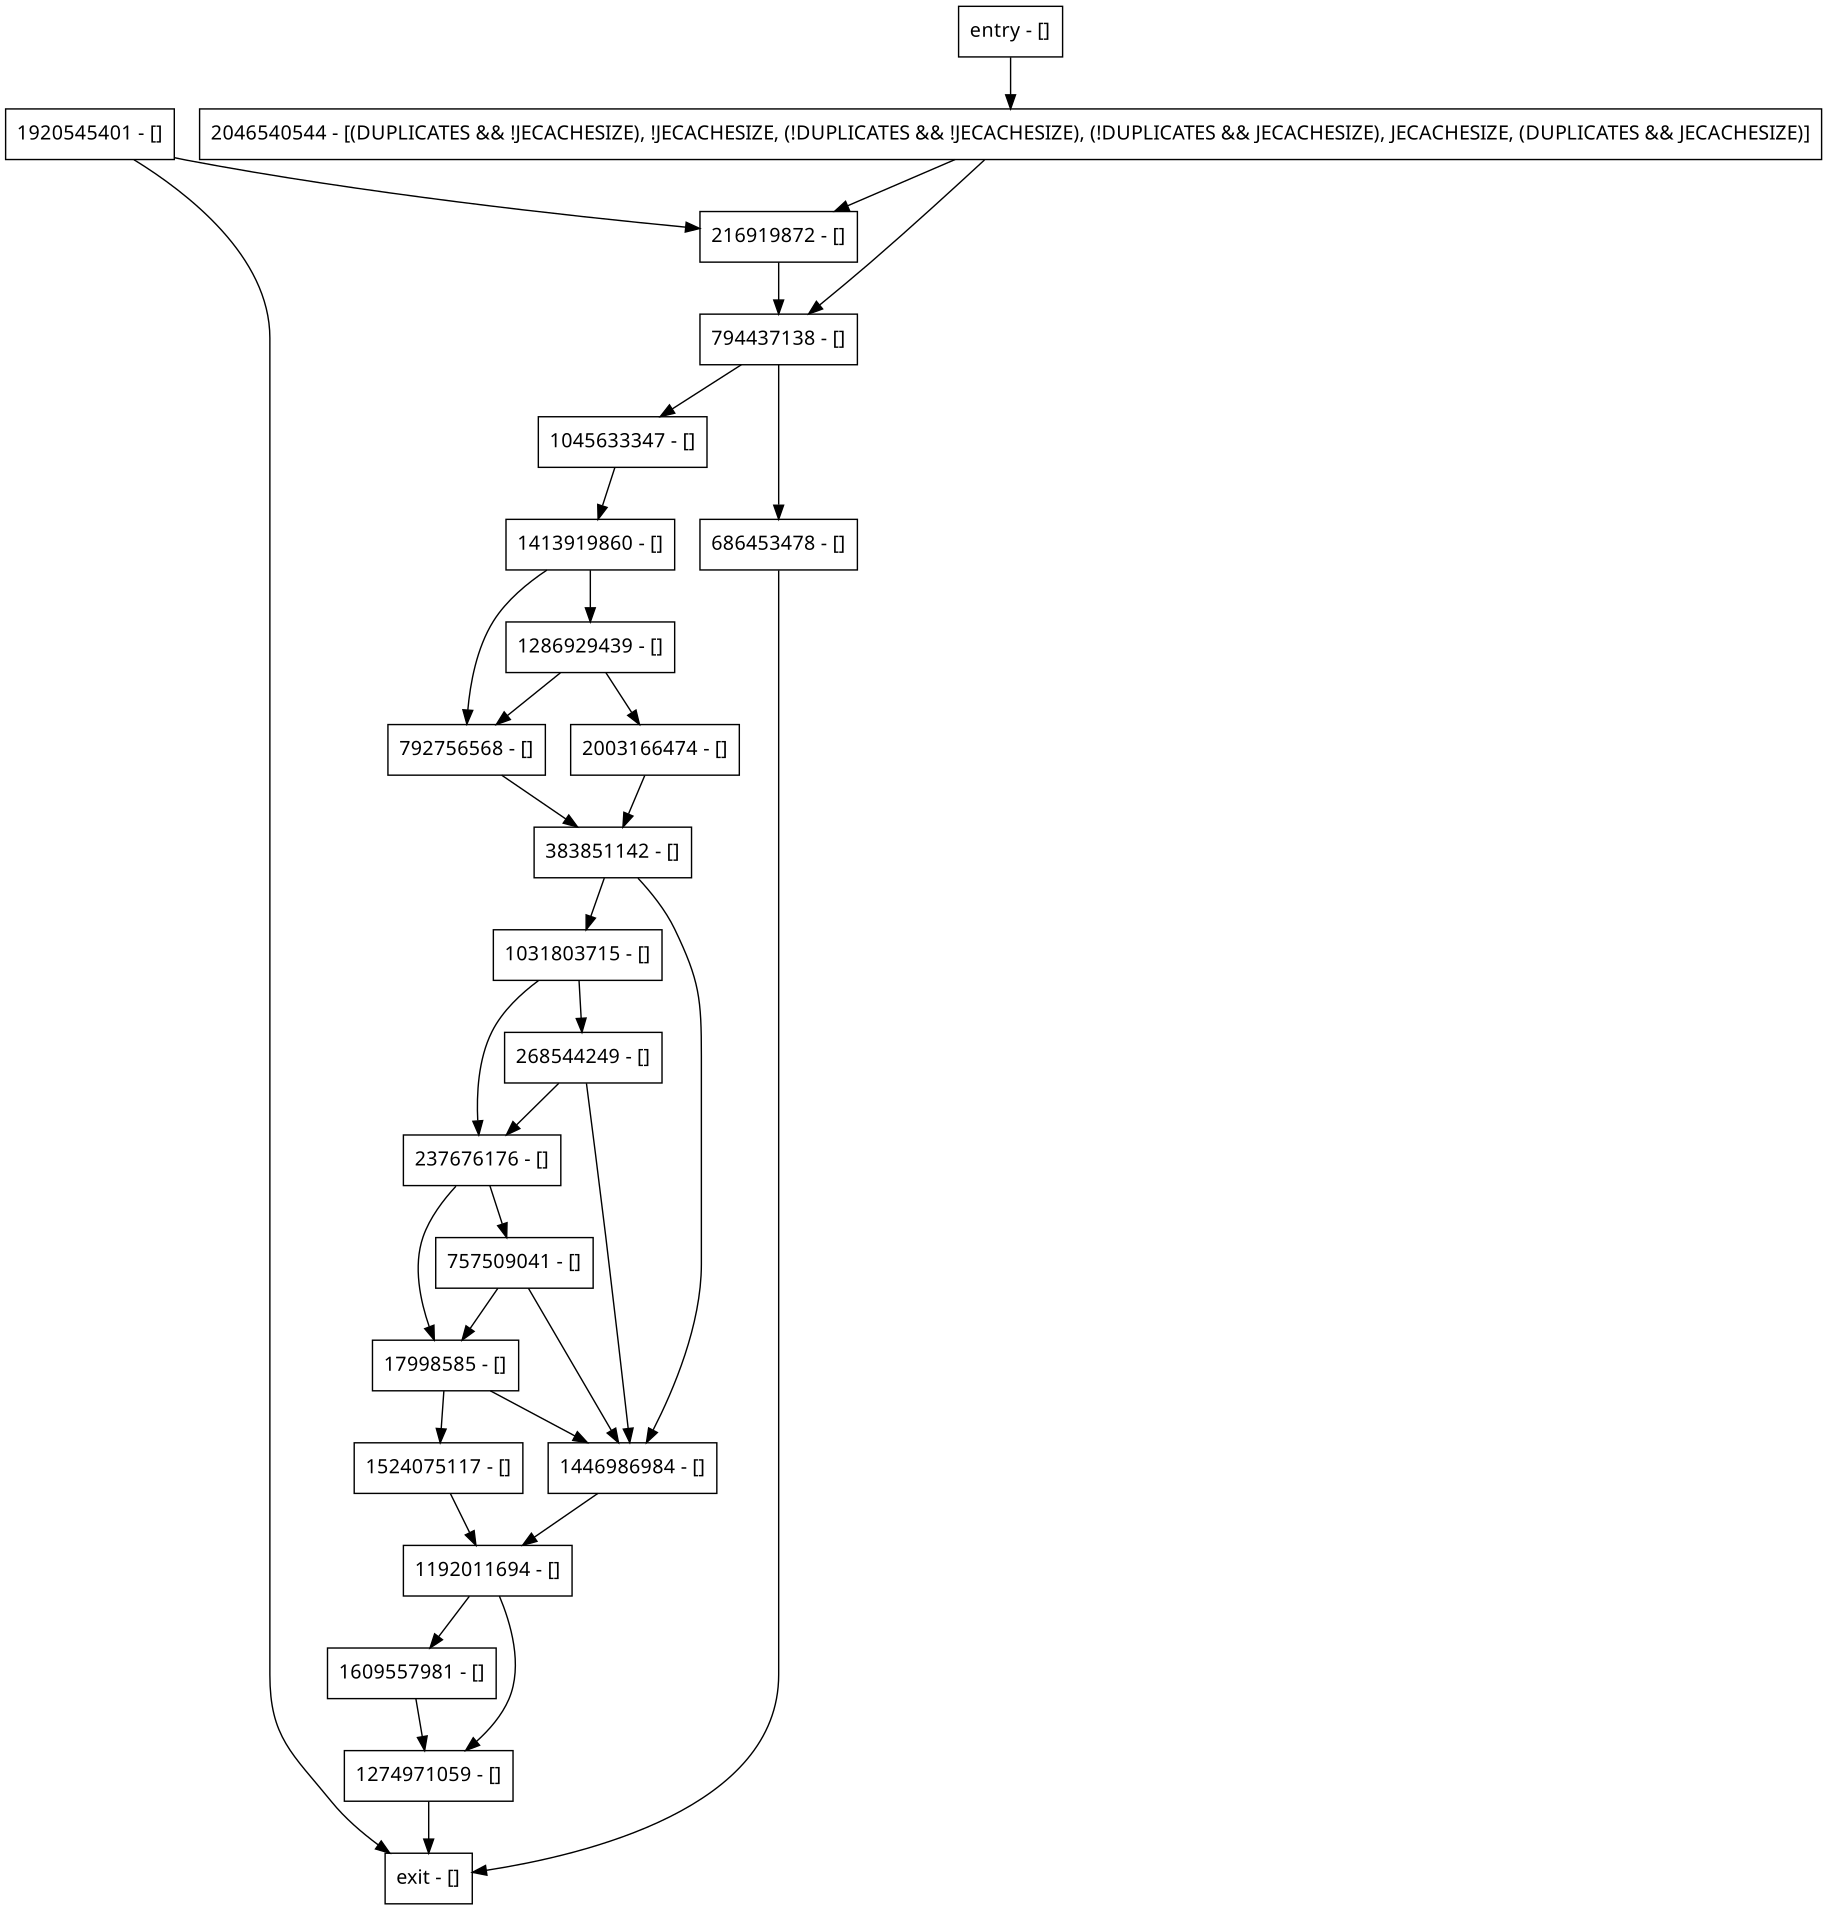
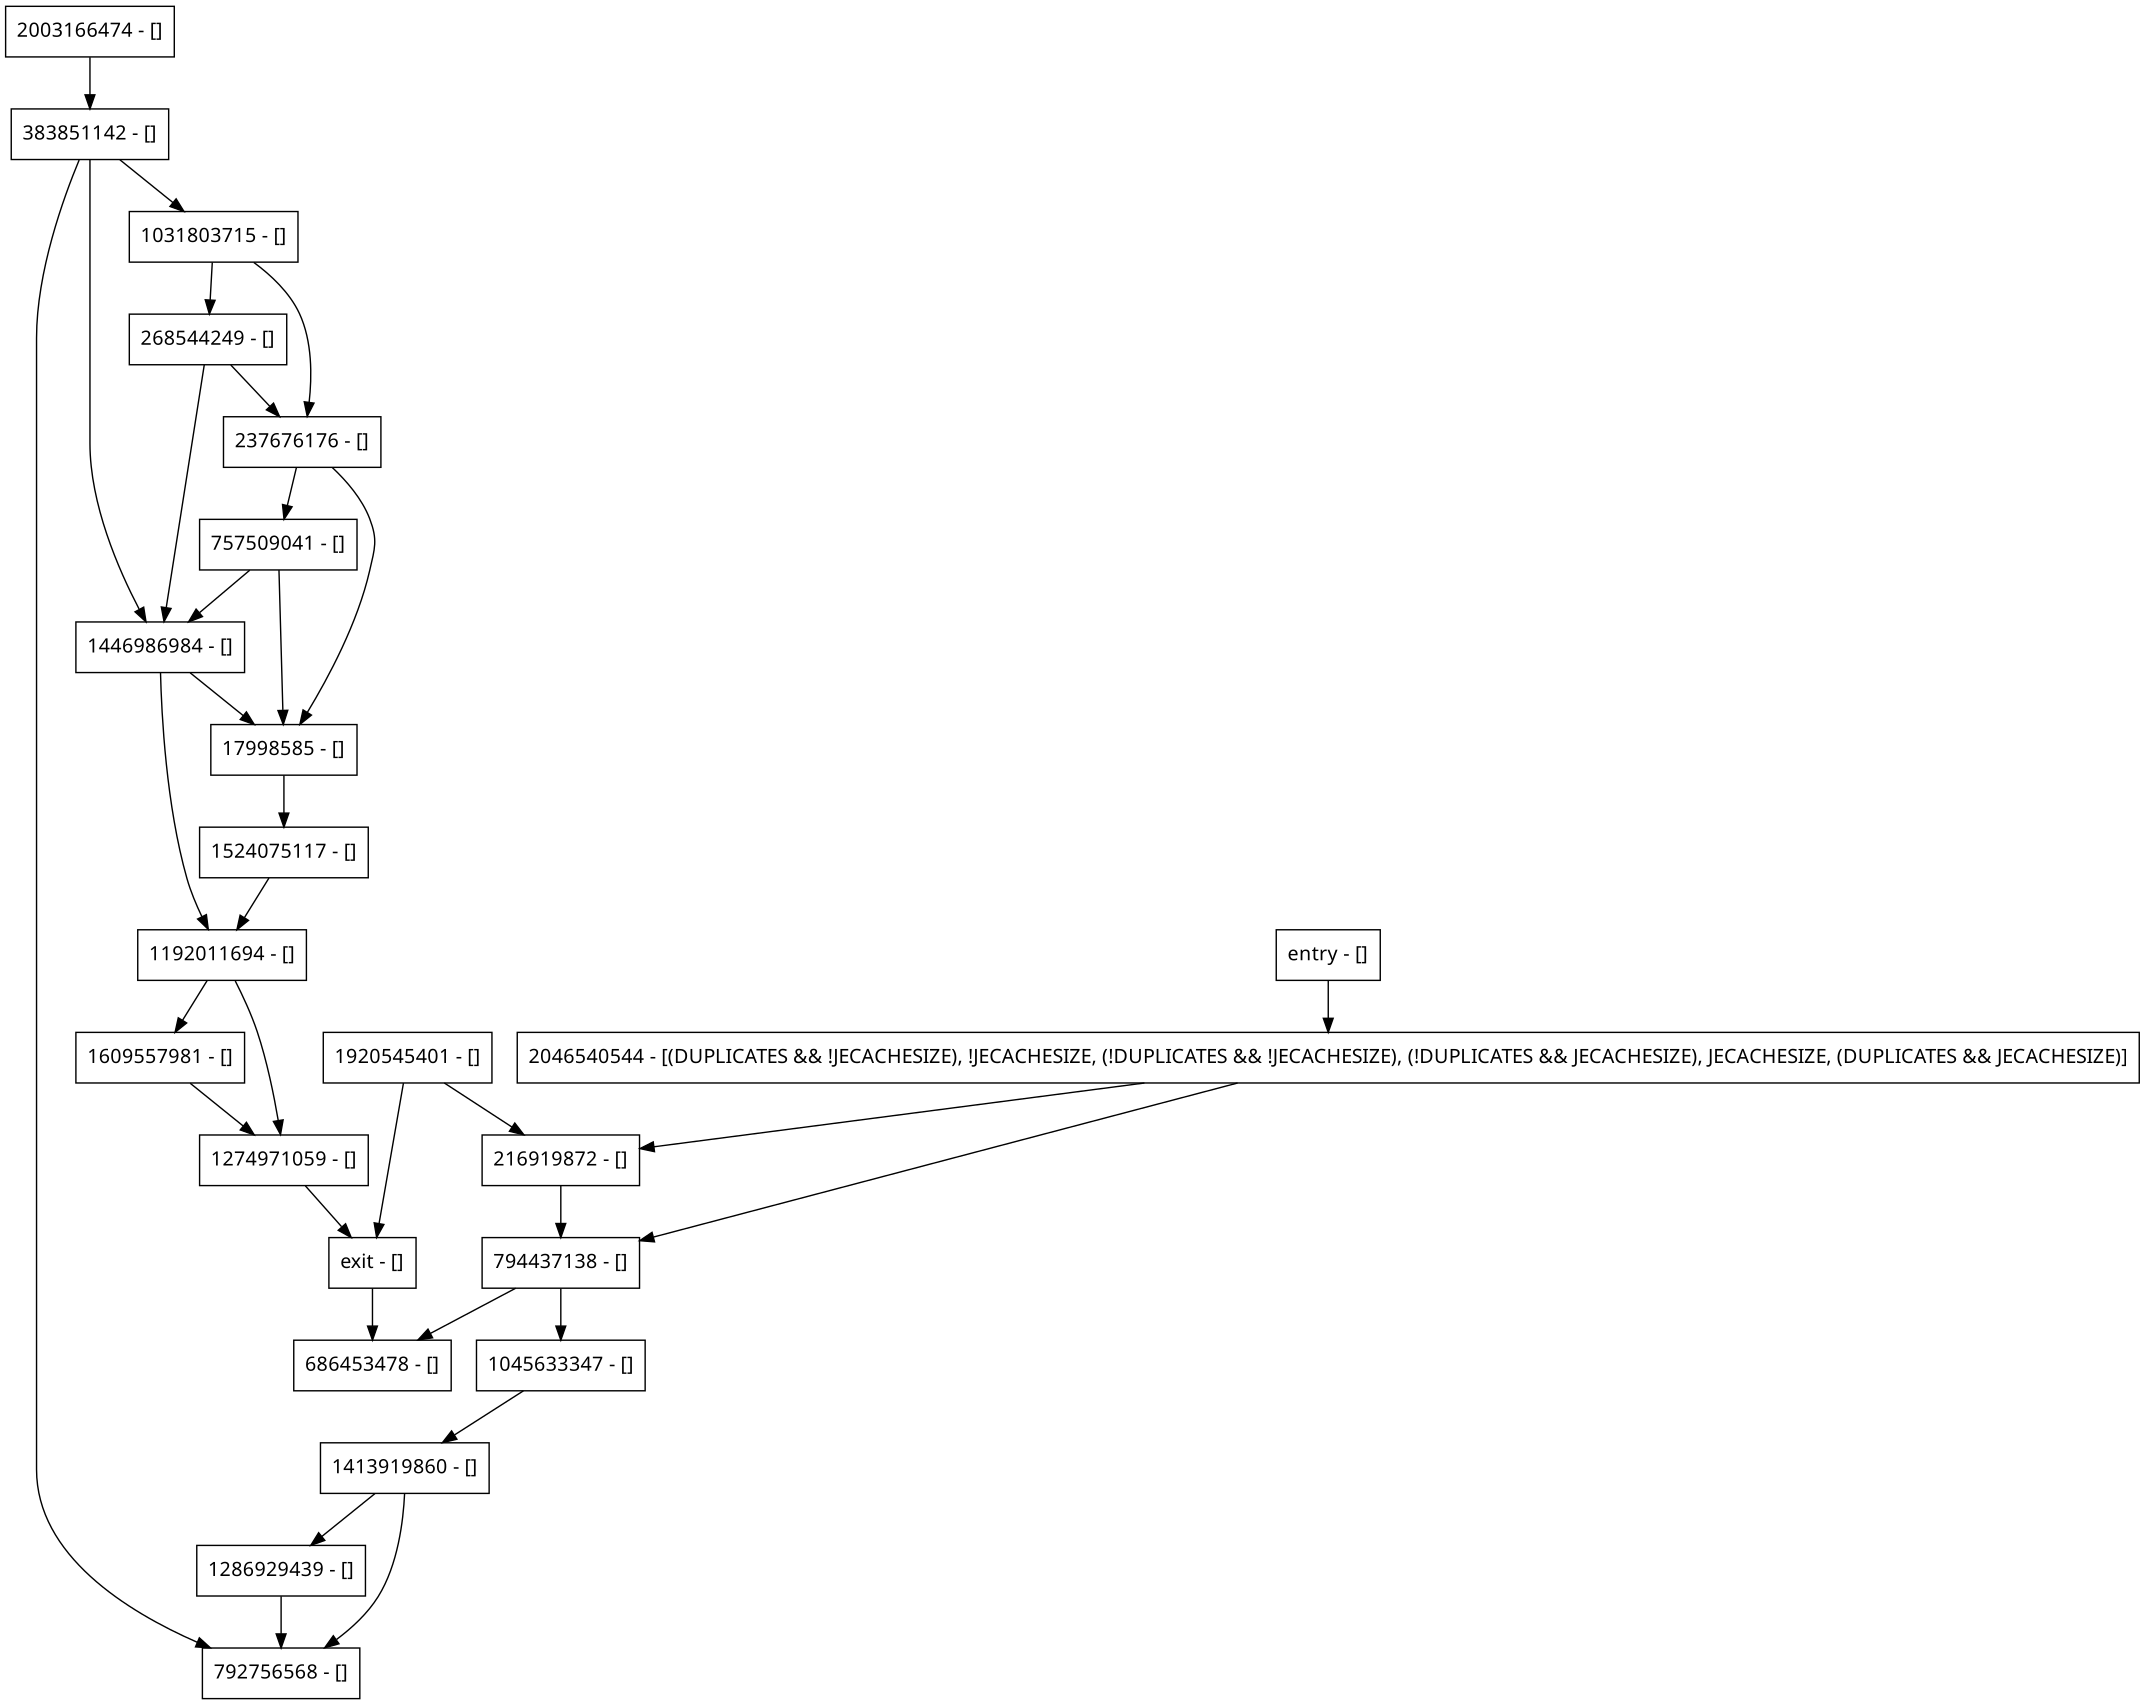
edge "1286929439 - []" -> "2003166474 - []": removed
edge "792756568 - []" -> "383851142 - []": reversed
edge "686453478 - []" -> "exit - []": reversed
edge "17998585 - []" -> "1446986984 - []": reversed
